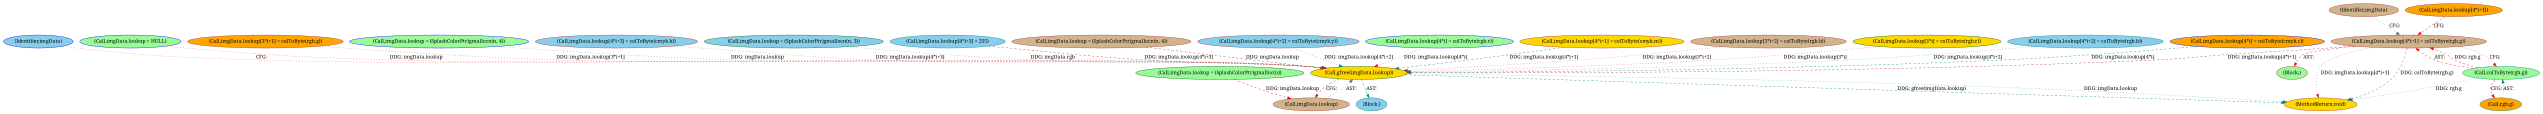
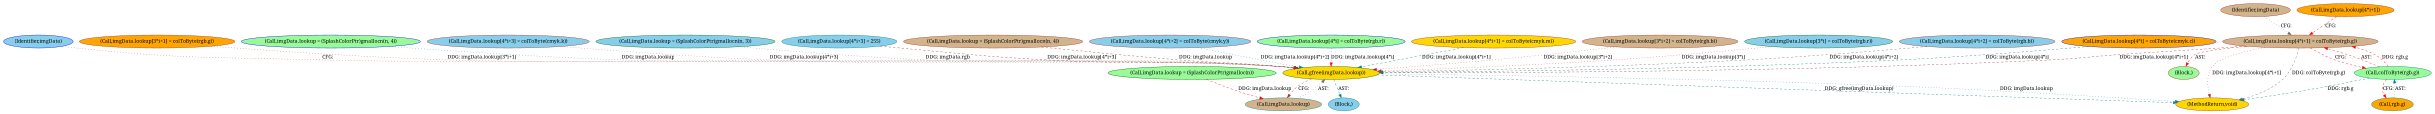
node "(Call,imgData.lookup = NULL)": removed
node "(Call,imgData.lookup[3*i] = colToByte(rgb.r))": fillcolor gold -> skyblue
node "(Call,imgData.lookup[4*i+2] = colToByte(rgb.b))": color teal -> brown
edge "(Call,imgData.lookup[4*i+1] = colToByte(rgb.g))" -> "(Call,colToByte(rgb.g))": style dotted -> dashed
edge "(Call,imgData.lookup[4*i+2] = colToByte(rgb.b))" -> "(Call,gfree(imgData.lookup))": style dotted -> dashed
edge "(Call,colToByte(rgb.g))" -> "(MethodReturn,void)": style dotted -> dashed
node "(Call,imgData.lookup)": color brown -> teal
